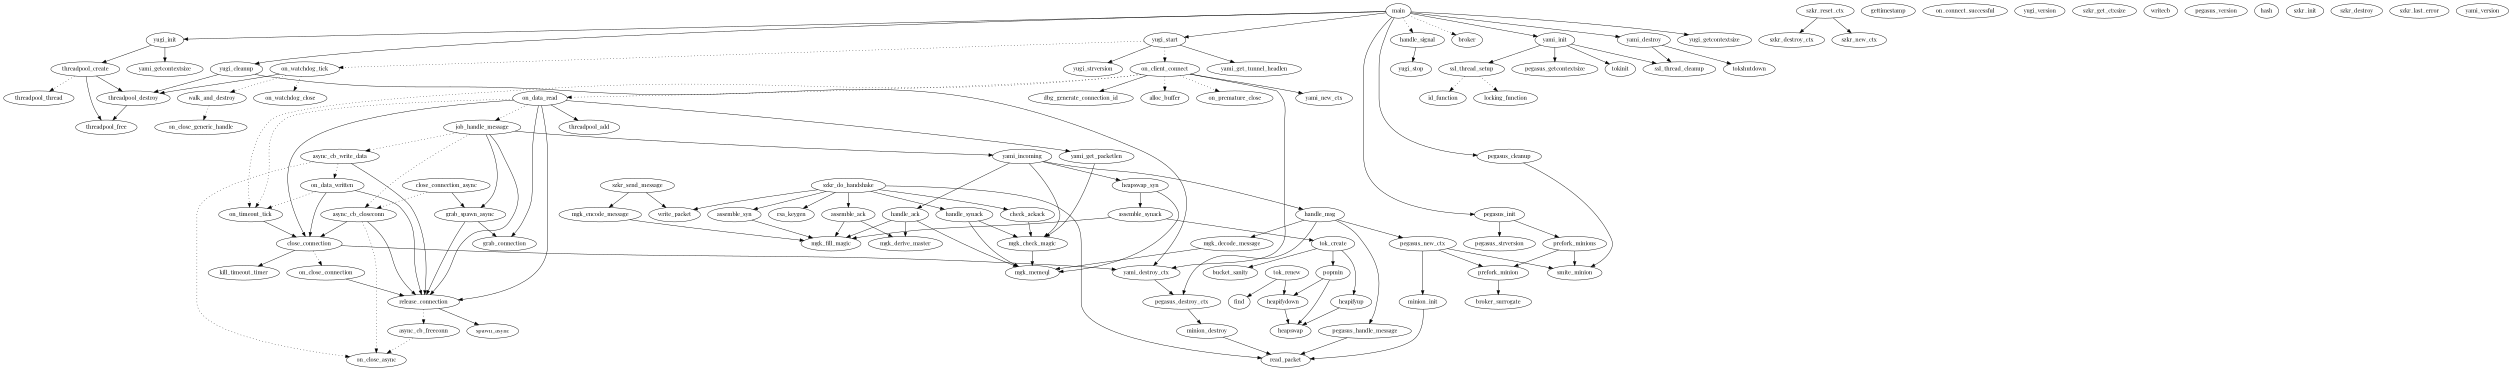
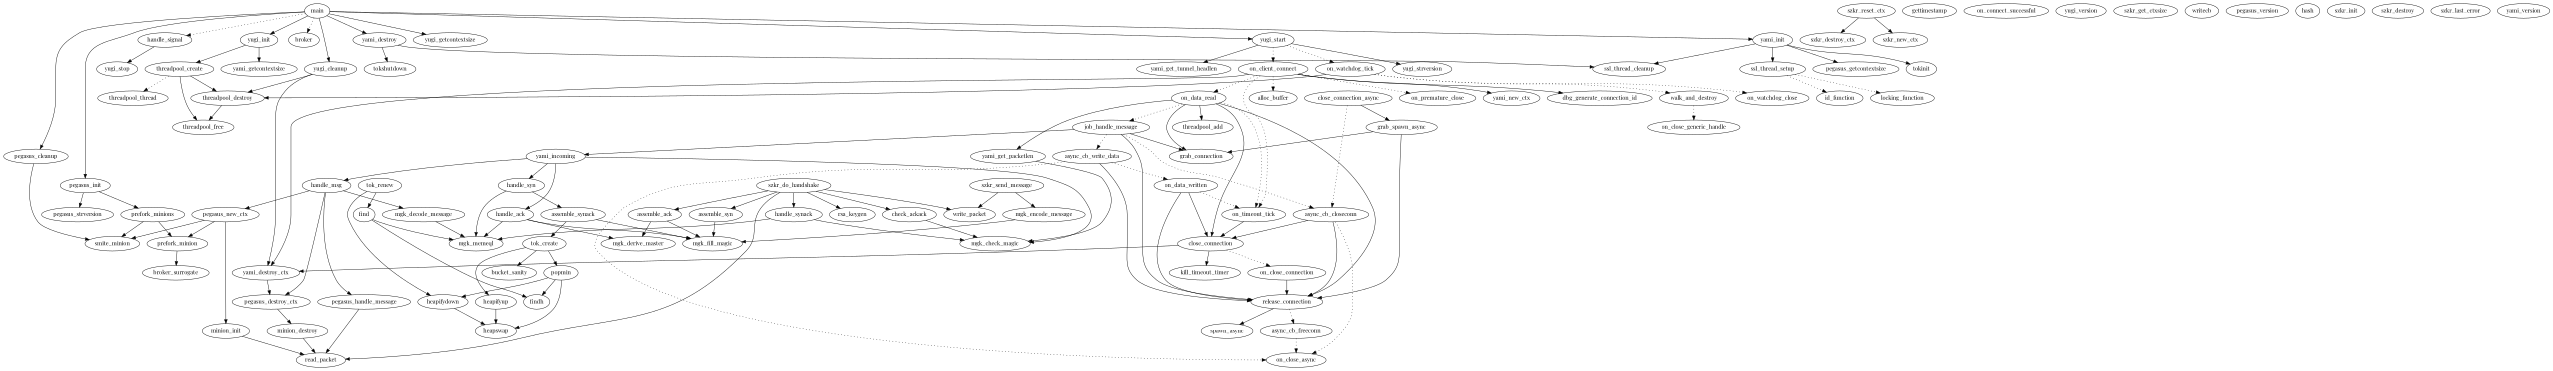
edge "job_handle_message" -> "grab_spawn_async": now "job_handle_message" -> "grab_connection"
node "heapswap_syn": label "heapswap_syn" -> "handle_syn"
edge "mgk_check_magic" -> "mgk_memeql": now "find" -> "mgk_memeql"
node "findh": added
